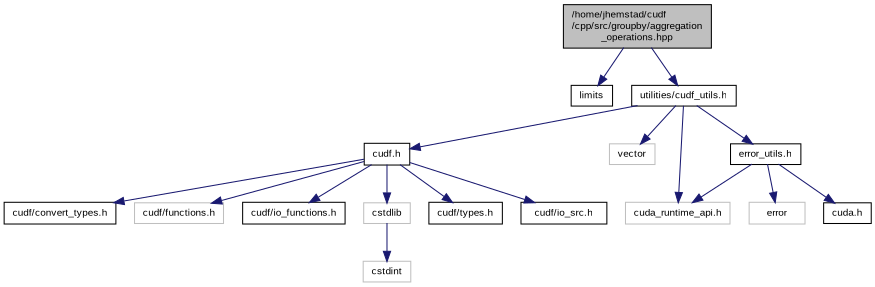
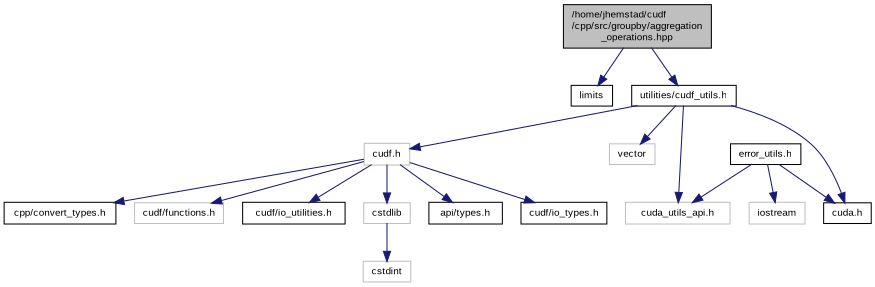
edge "utilities/cudf_utils.h" -> "error_utils.h": now "utilities/cudf_utils.h" -> "cuda.h"
node "cudf.h": color black -> grey75
node "cudf/convert_types.h": label "cudf/convert_types.h" -> "cpp/convert_types.h"
node "cudf/io_functions.h": label "cudf/io_functions.h" -> "cudf/io_utilities.h"
node "cudf/types.h": label "cudf/types.h" -> "api/types.h"
node "cudf/io_src.h": label "cudf/io_src.h" -> "cudf/io_types.h"
node "cuda_runtime_api.h": label "cuda_runtime_api.h" -> "cuda_utils_api.h"
node "error": label "error" -> "iostream"
